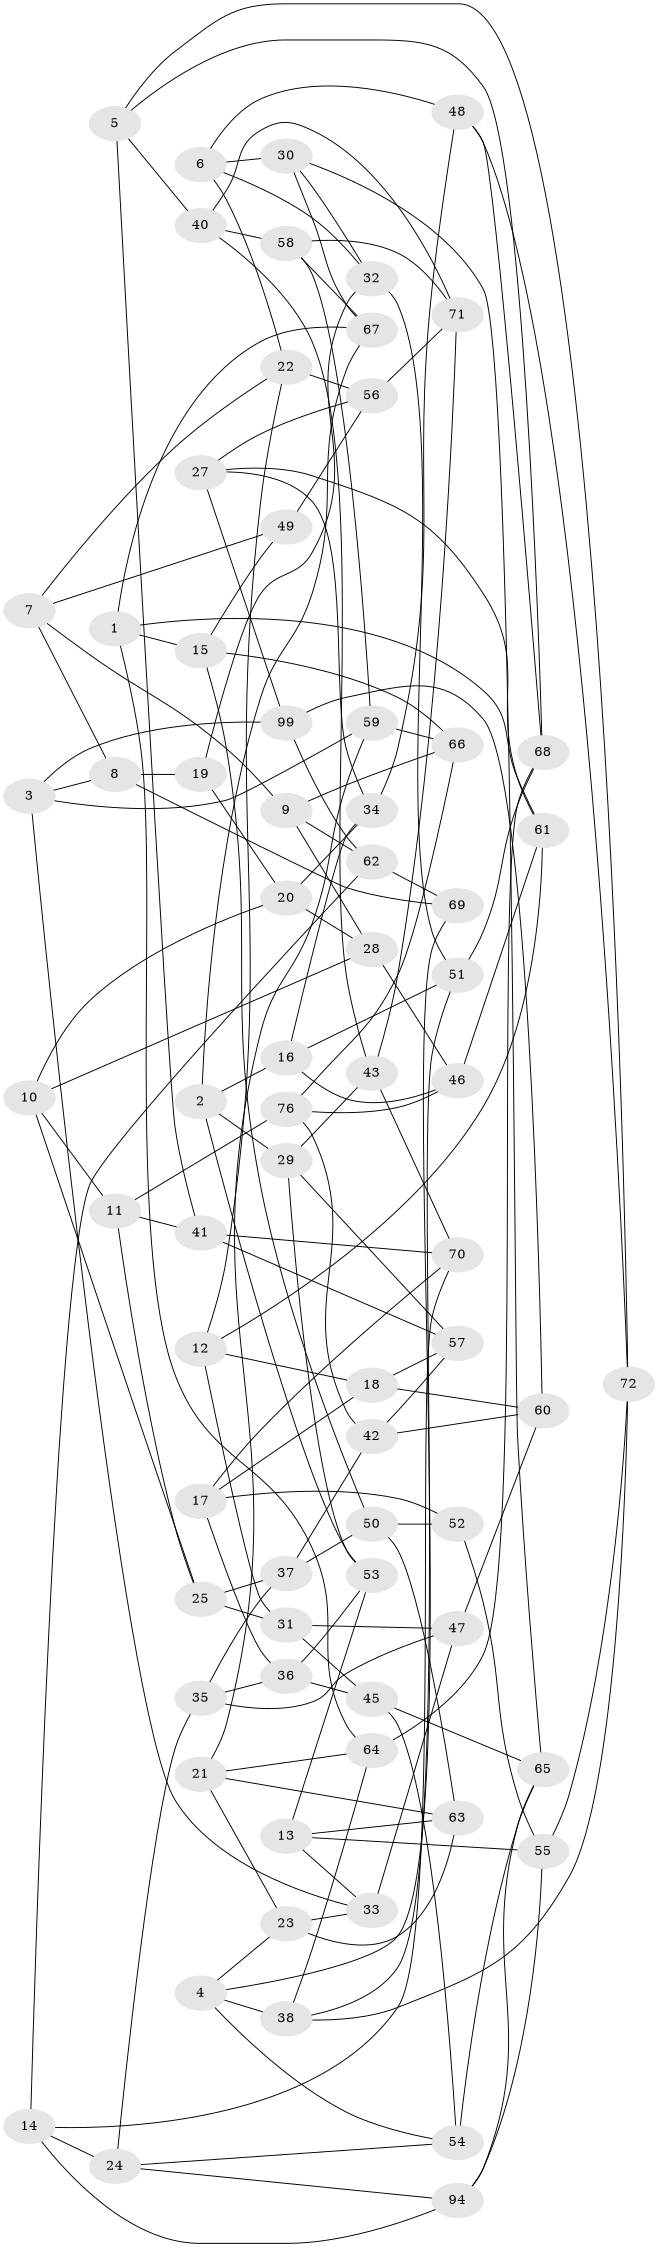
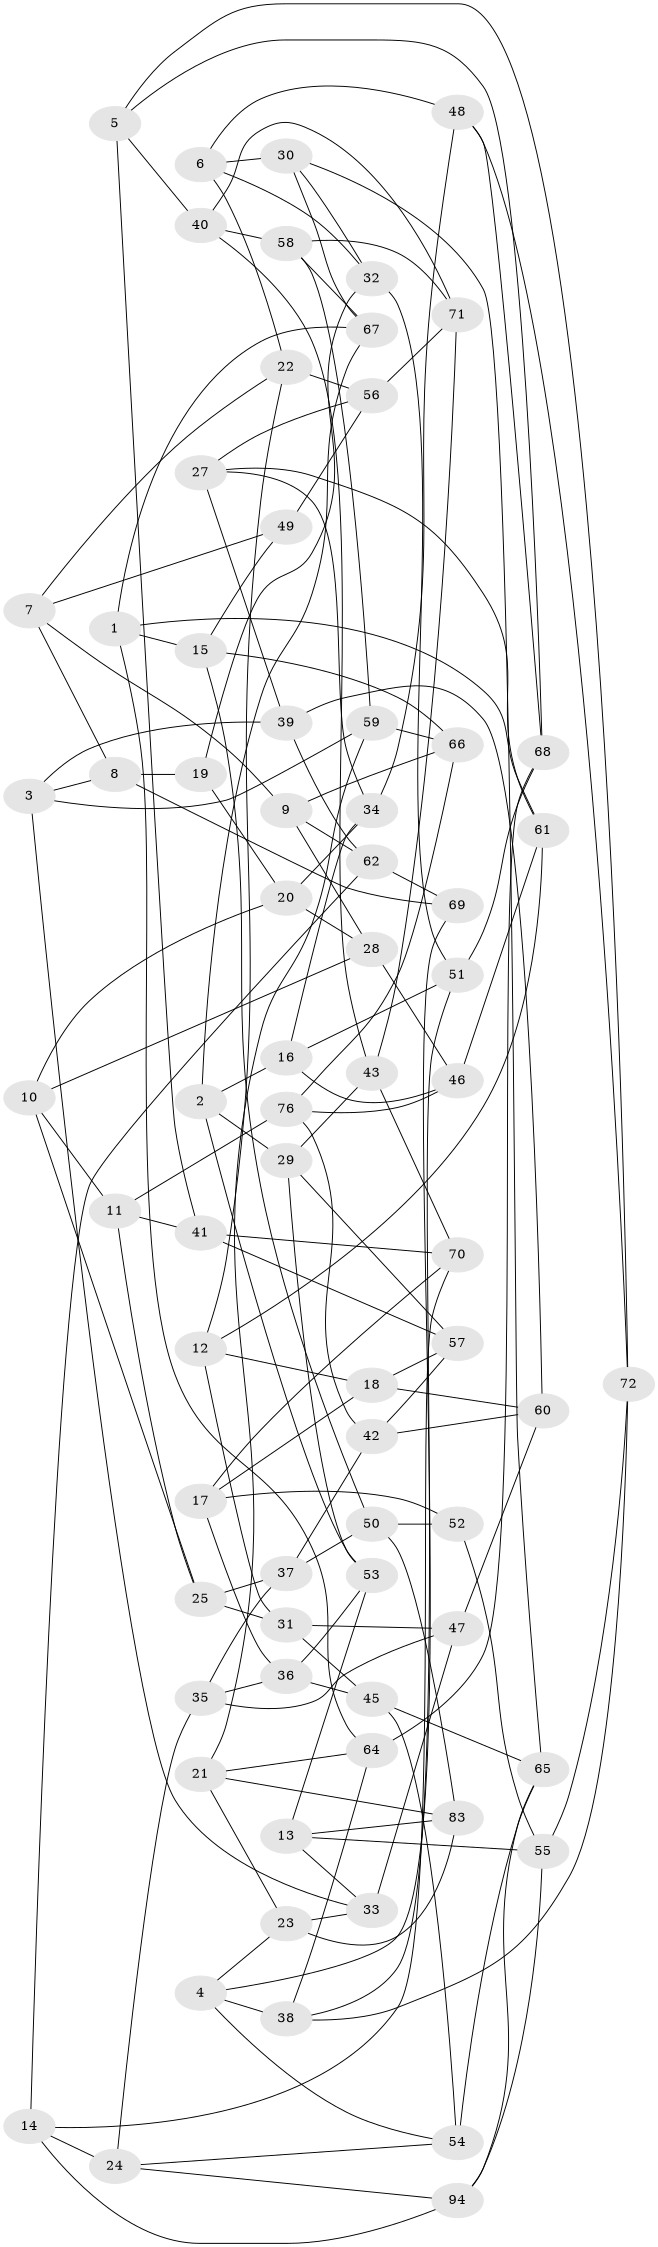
node "99": label "99" -> "39"
node "63": label "63" -> "83"
